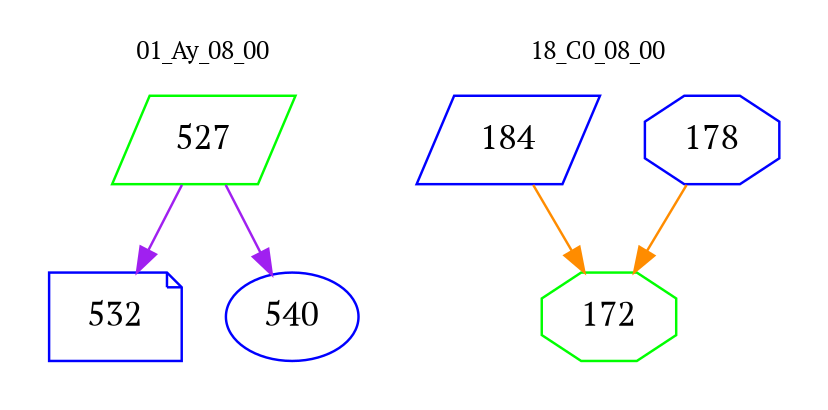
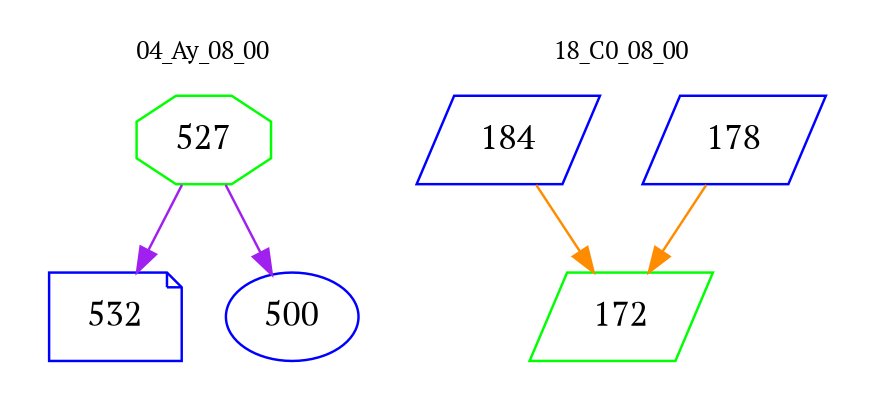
cluster "01_Ay_08_00": label "01_Ay_08_00" -> "04_Ay_08_00"
node "527": shape parallelogram -> octagon
node "178": shape octagon -> parallelogram
node "540": label "540" -> "500"
node "172": shape octagon -> parallelogram
